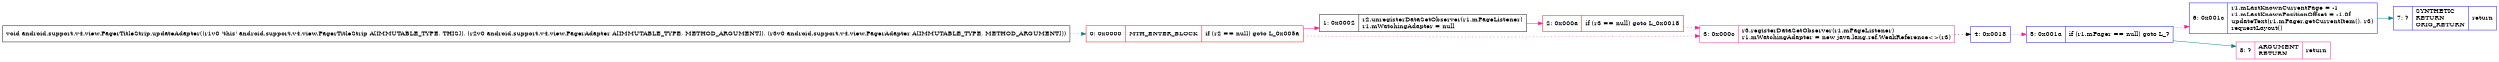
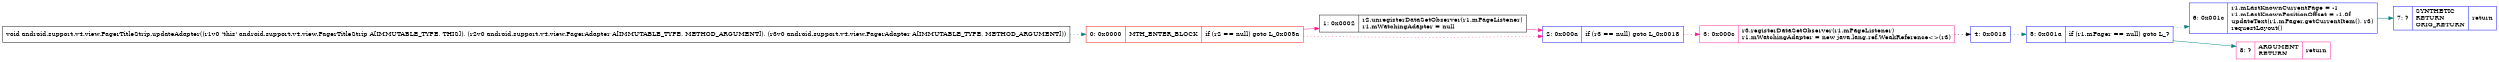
node "2: 0x000a": color red -> blue
edge "5: 0x001a" -> "6: 0x001c": color deeppink -> teal
edge "4: 0x0018" -> "5: 0x001a": color deeppink -> teal
edge "0: 0x0000" -> "3: 0x000c": now "0: 0x0000" -> "2: 0x000a"
